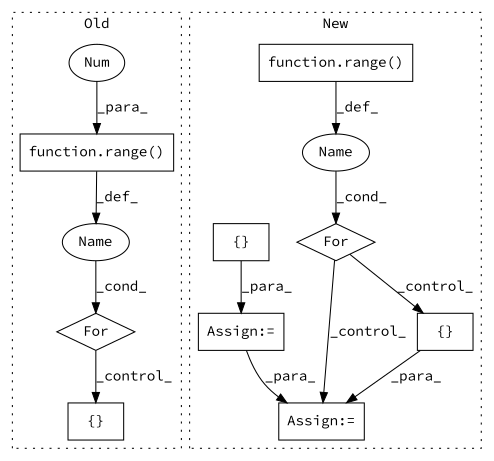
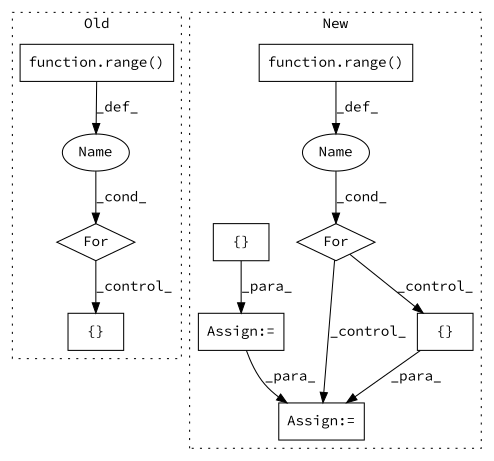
node "Num": removed
